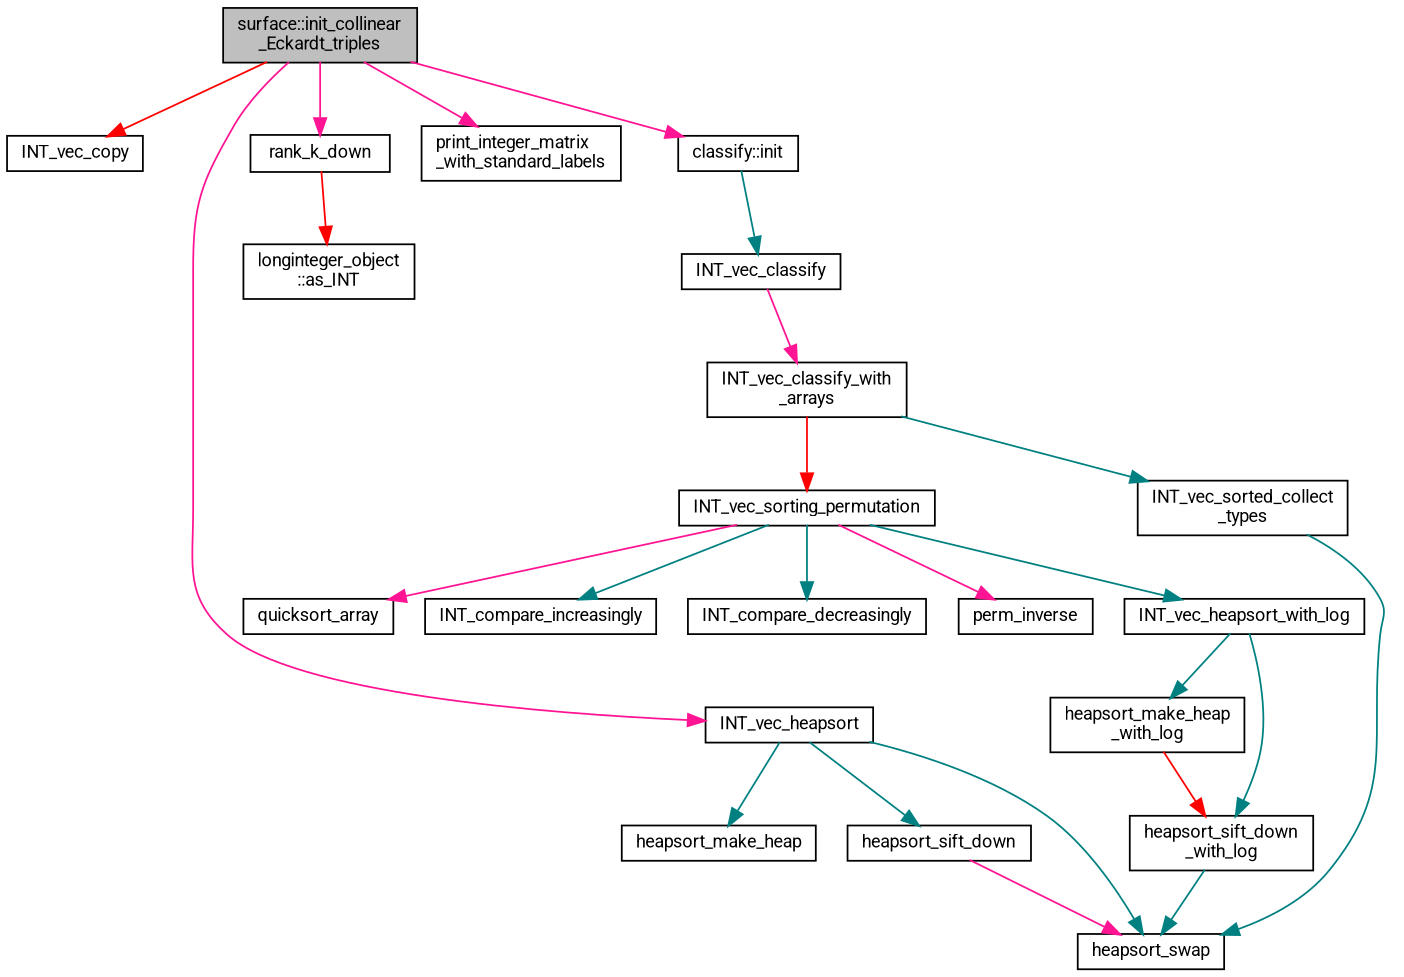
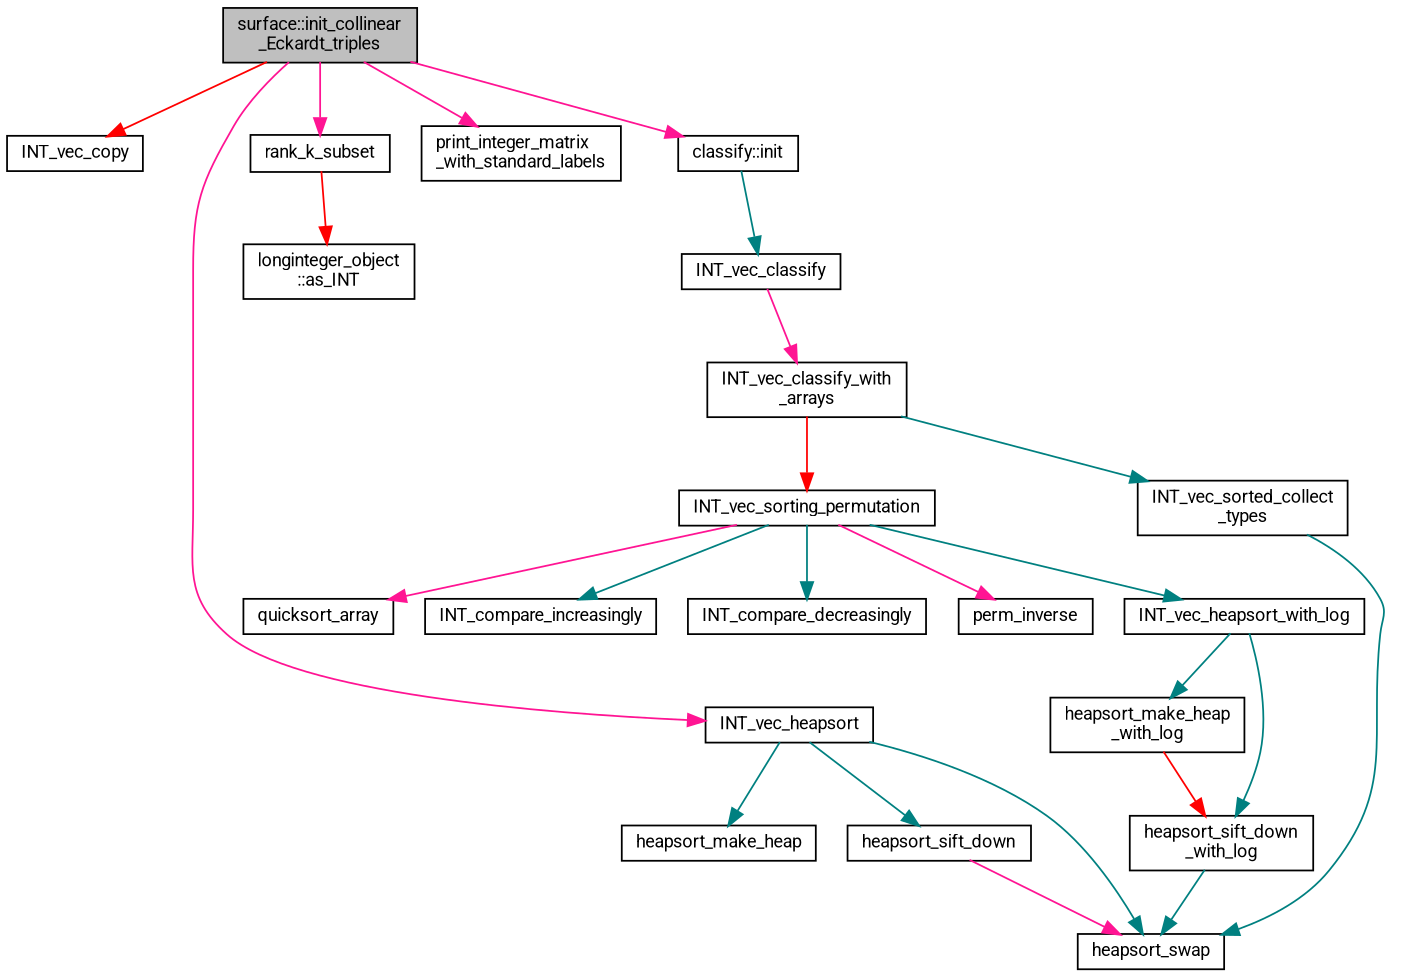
node "rank_k_down": label "rank_k_down" -> "rank_k_subset"
